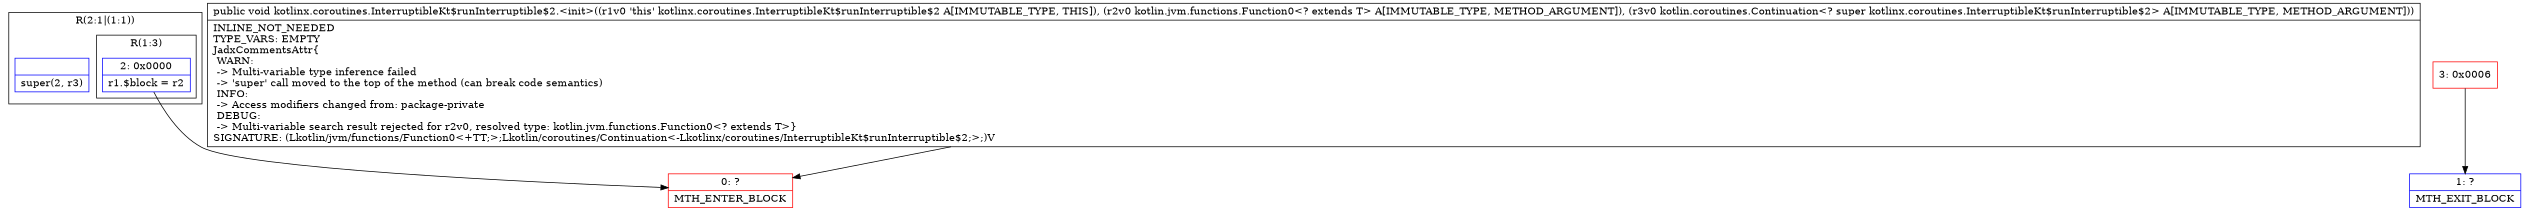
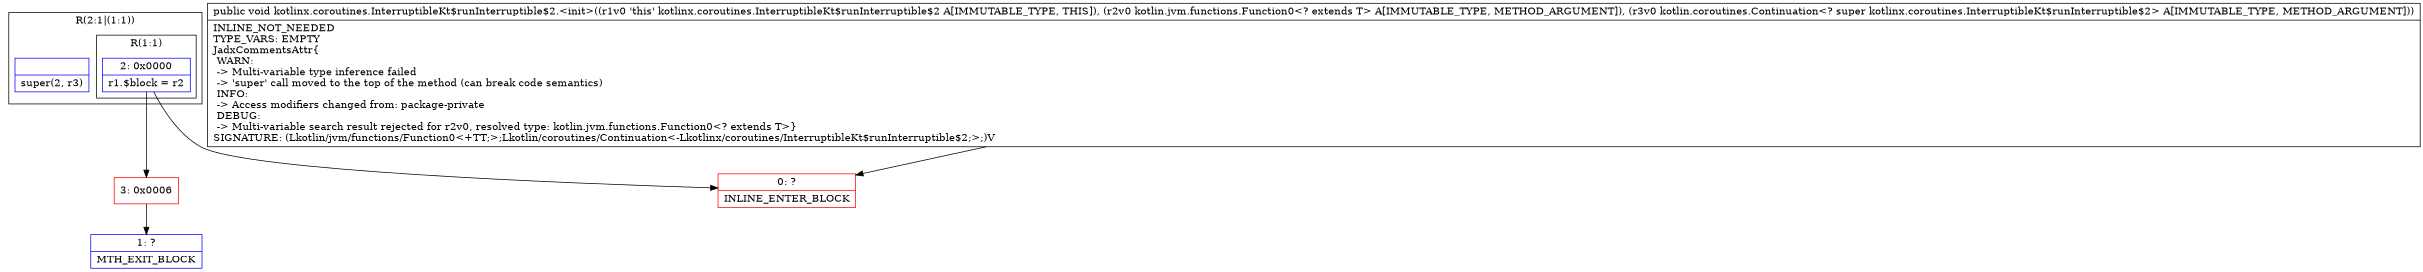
cluster "R(1:3)": label "R(1:3)" -> "R(1:1)"
edge "2: 0x0000" -> "3: 0x0006": added
node "0: ?": text "MTH_ENTER_BLOCK" -> "INLINE_ENTER_BLOCK"
